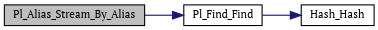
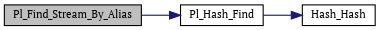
node "Pl_Alias_Stream_By_Alias": label "Pl_Alias_Stream_By_Alias" -> "Pl_Find_Stream_By_Alias"
node "Pl_Find_Find": label "Pl_Find_Find" -> "Pl_Hash_Find"
